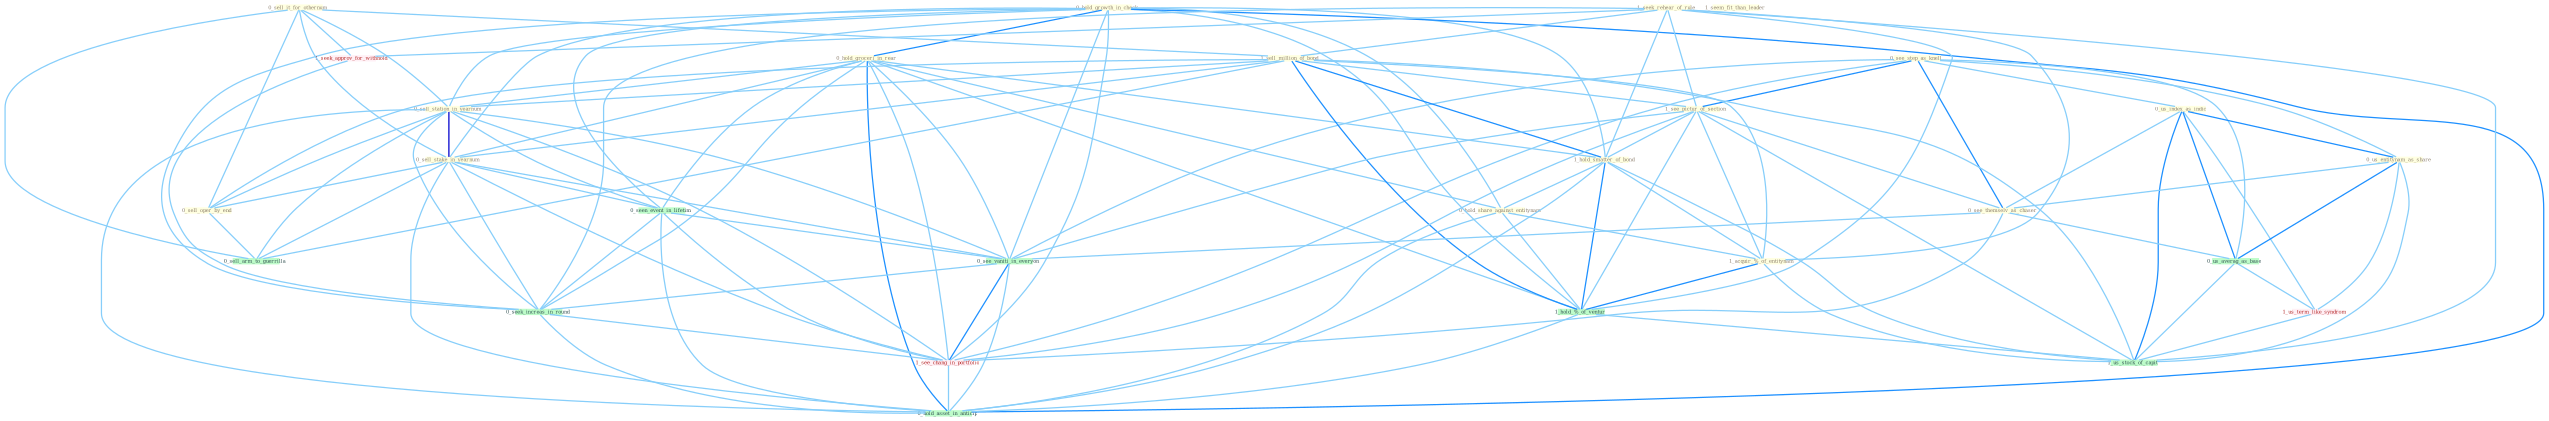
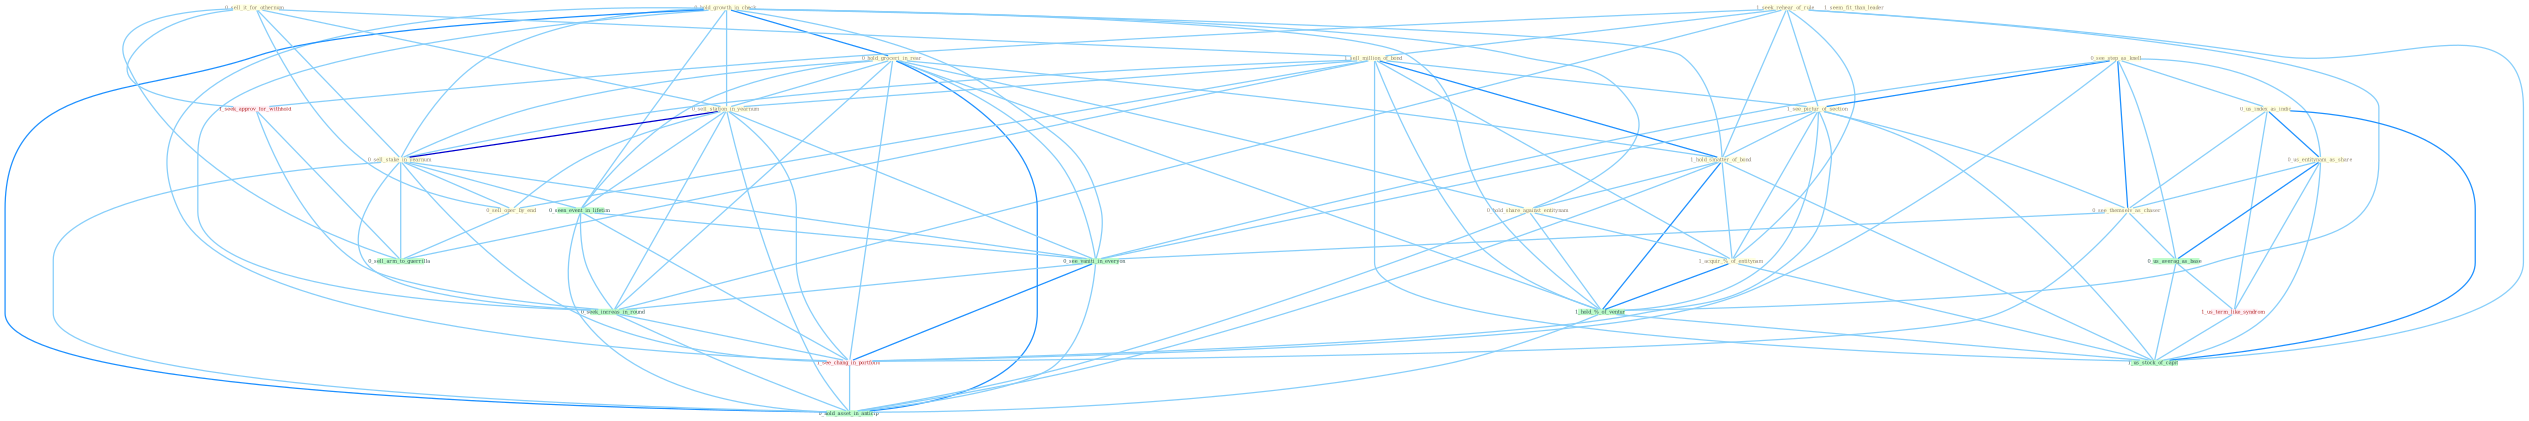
edge "0_sell_station_in_yearnum" -- "0_sell_arm_to_guerrilla": now "1_seek_approv_for_withhold" -- "0_sell_arm_to_guerrilla"
edge "0_us_index_as_indic" -- "0_us_averag_as_base": removed
edge "1_sell_million_of_bond" -- "1_hold_%_of_ventur": color #1e90ff -> #87cefa
